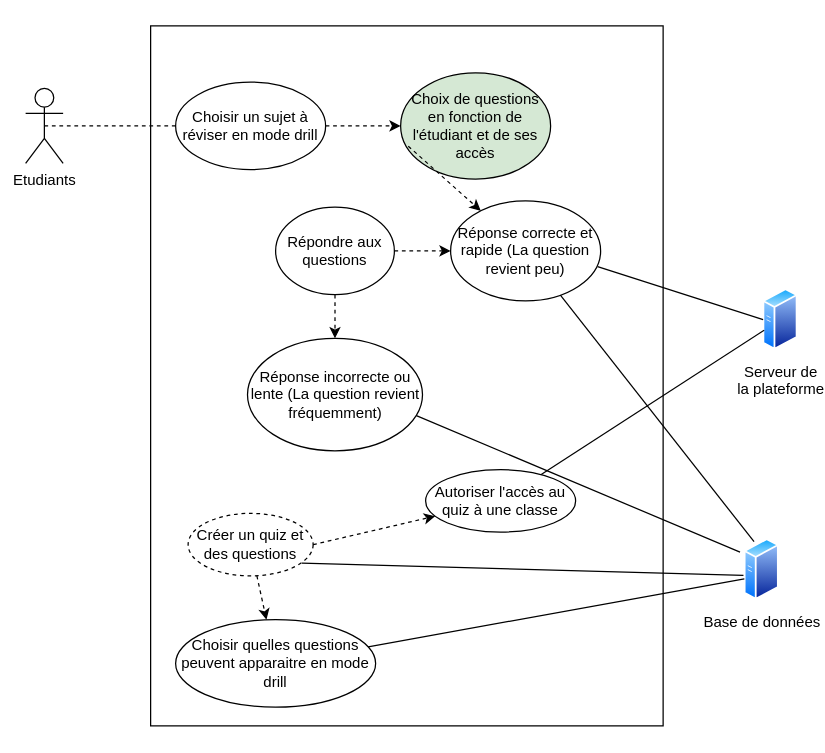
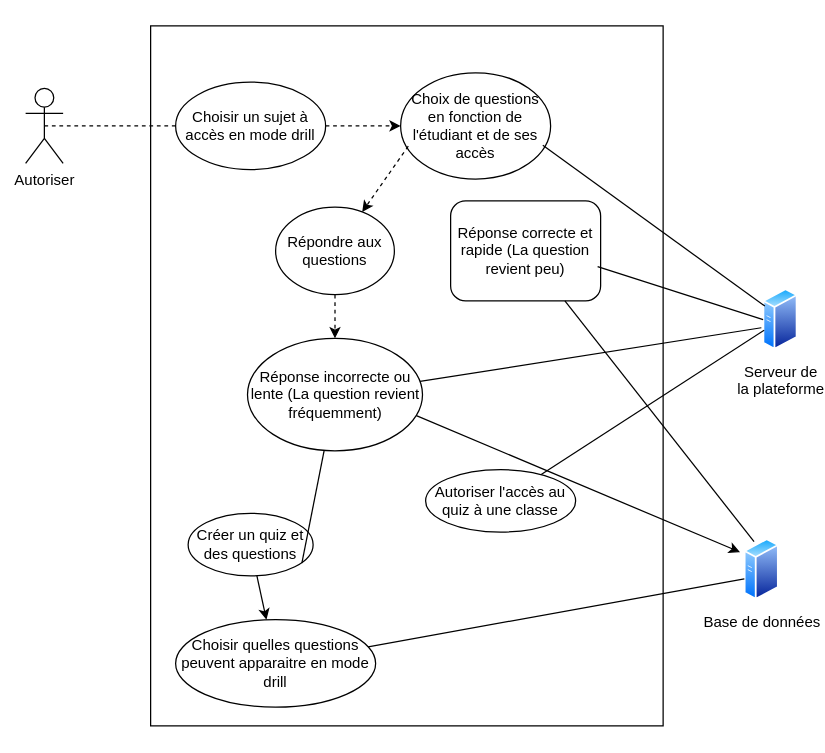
node "Choisir un sujet à réviser en mode drill": label "Choisir un sujet à réviser en mode drill" -> "Choisir un sujet à accès en mode drill"
node "Choix de questions en fonction de l'étudiant et de ses accès": fillcolor #d5e8d4 -> #ffffff
edge "Choix de questions en fonction de l'étudiant et de ses accès" -> "Réponse correcte et rapide (La question revient peu)": now "Choix de questions en fonction de l'étudiant et de ses accès" -> "Répondre aux questions"
node "Etudiants": label "Etudiants" -> "Autoriser"
edge "Choix de questions en fonction de l'étudiant et de ses accès" -- "Serveur de la plateforme": added
edge "Répondre aux questions" -> "Réponse correcte et rapide (La question revient peu)": removed
node "Réponse correcte et rapide (La question revient peu)": shape ellipse -> rounded rectangle
edge "Serveur de la plateforme" -- "Réponse incorrecte ou lente (La question revient fréquemment)": added
edge "Créer un quiz et des questions" -> "Autoriser l'accès au quiz à une classe": removed
node "Créer un quiz et des questions": style dashed -> solid
edge "Réponse incorrecte ou lente (La question revient fréquemment)" -- "Base de données": arrowhead none -> classic
edge "Créer un quiz et des questions" -- "Base de données": now "Créer un quiz et des questions" -- "Réponse incorrecte ou lente (La question revient fréquemment)"
edge "Créer un quiz et des questions" -> "Choisir quelles questions peuvent apparaitre en mode drill": style dashed -> solid
